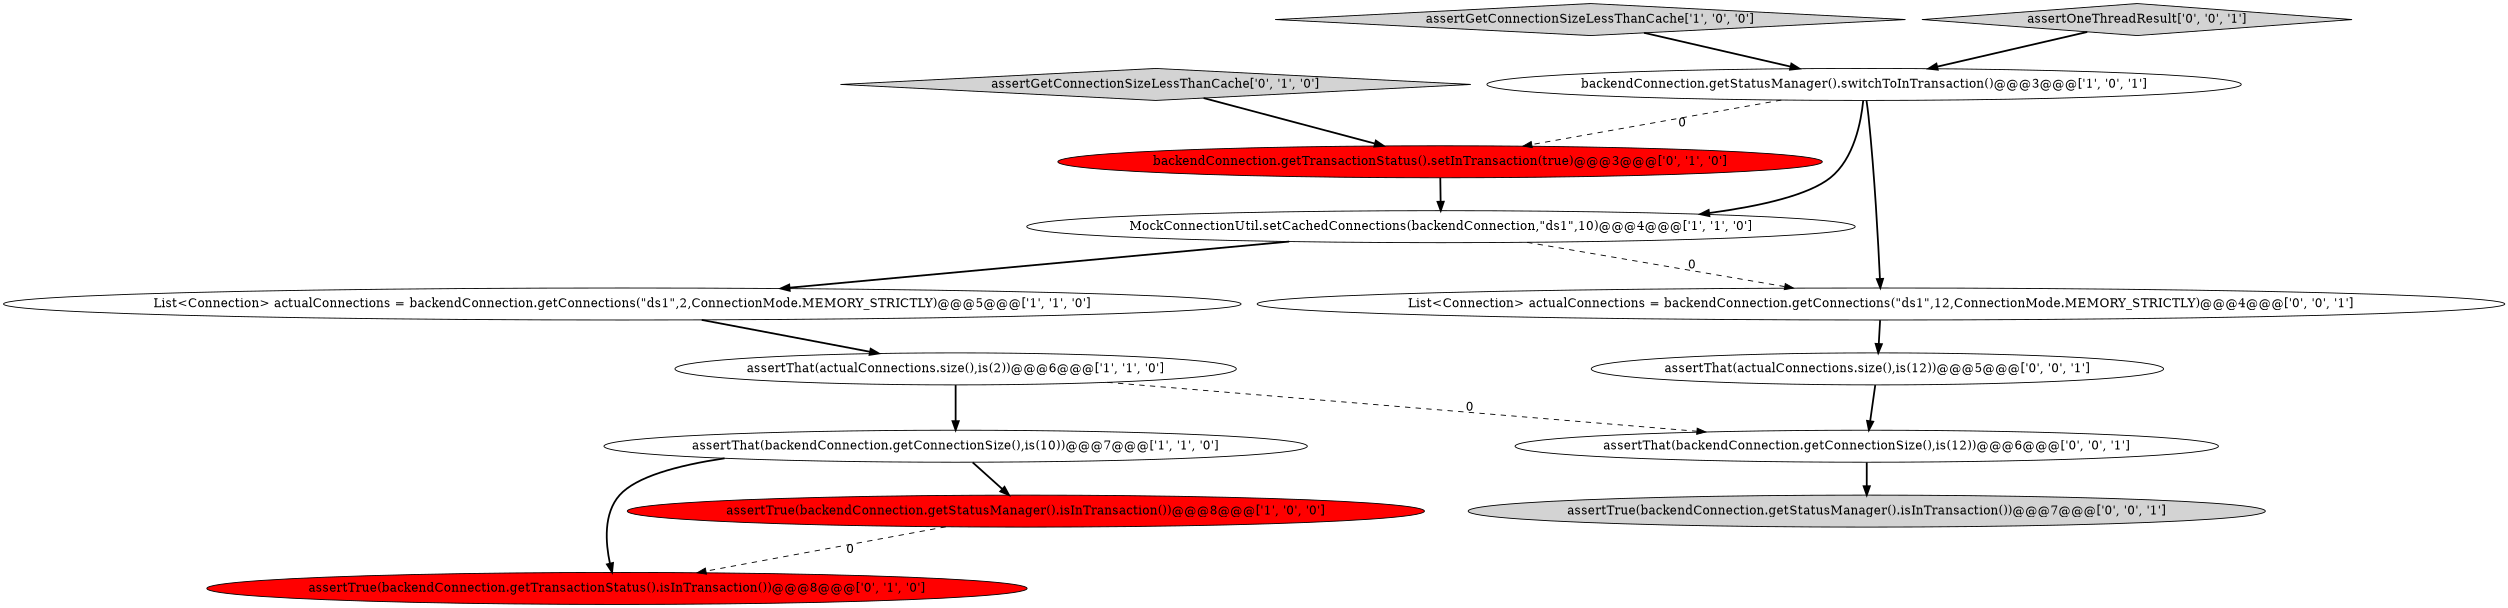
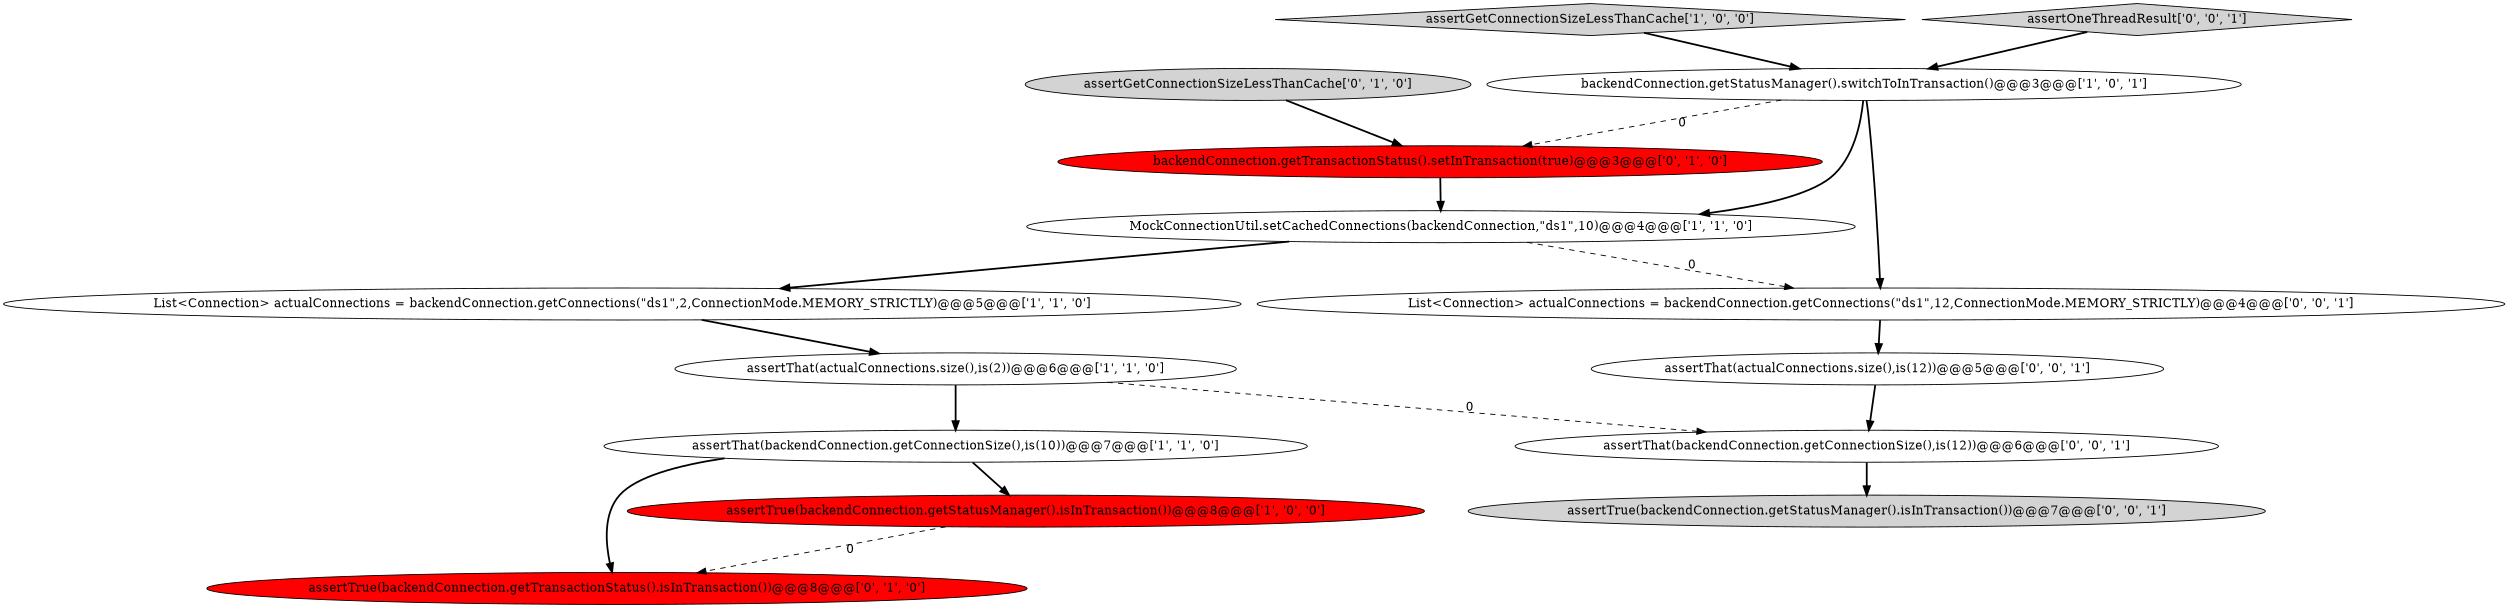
node "assertGetConnectionSizeLessThanCache['0', '1', '0']": shape diamond -> ellipse
